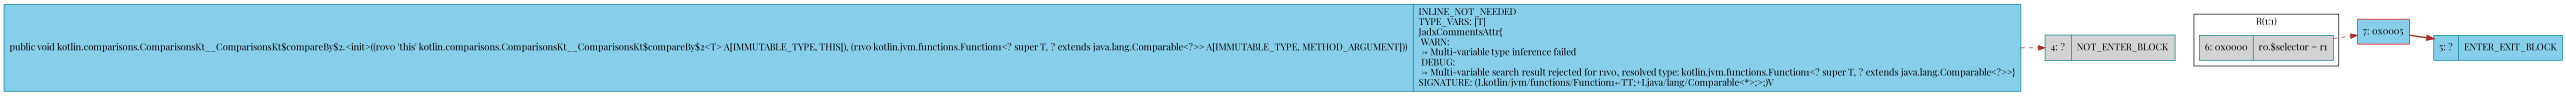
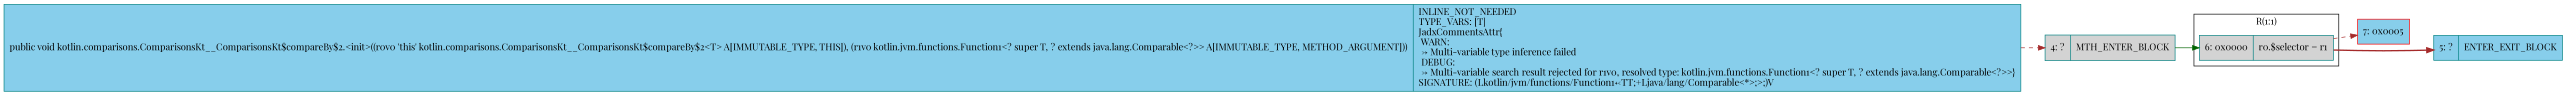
edge "7: 0x0005" -> "5: ?": now "6: 0x0000" -> "5: ?"
node "4: ?": text "NOT_ENTER_BLOCK" -> "MTH_ENTER_BLOCK"
edge "4: ?" -> "6: 0x0000": added
